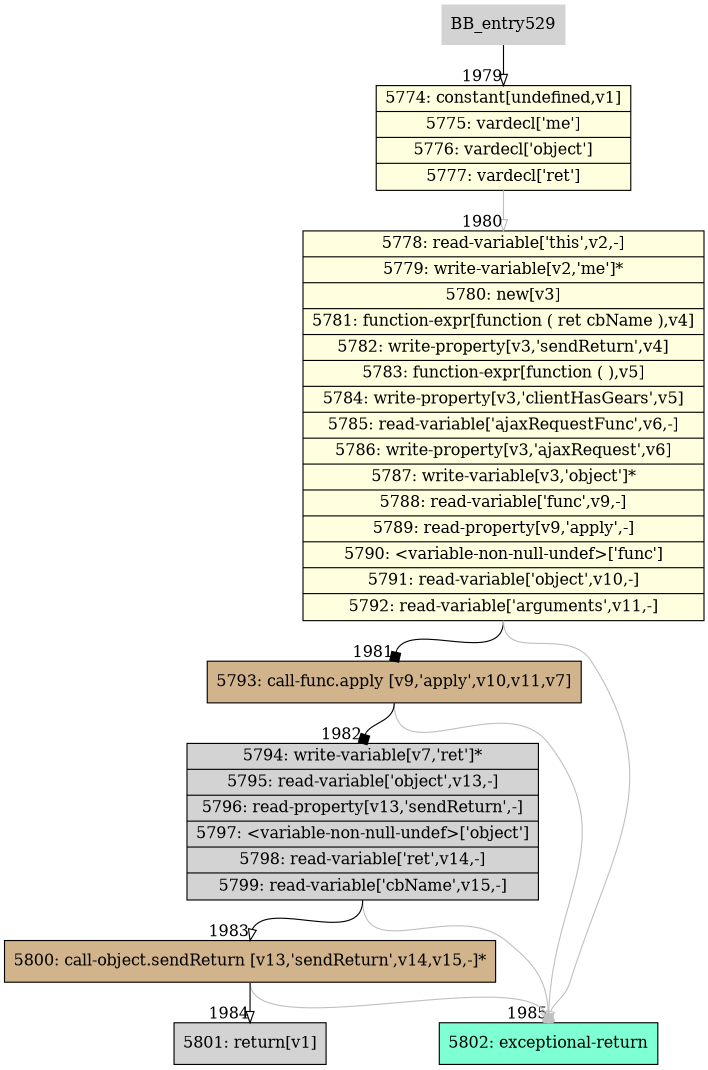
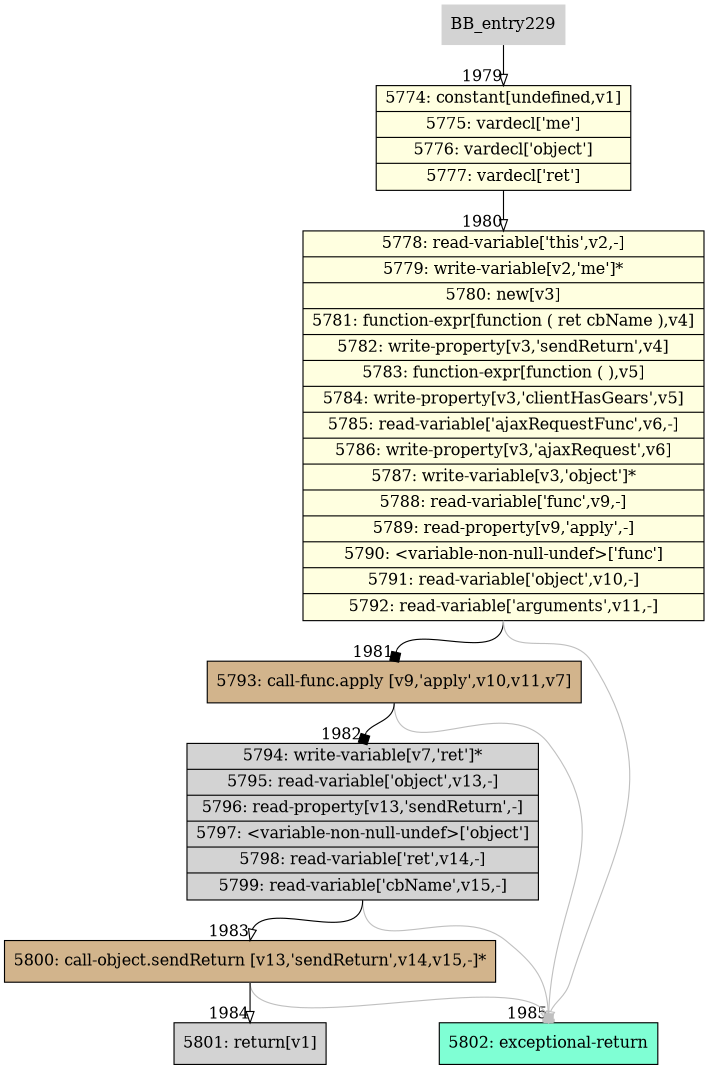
node "BB_entry529": label "BB_entry529" -> "BB_entry229"
edge "5774: constant[undefined,v1]" -> "5778: read-variable['this',v2,-]": color gray -> black
